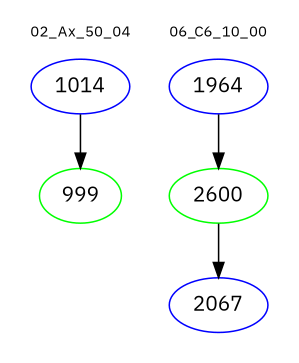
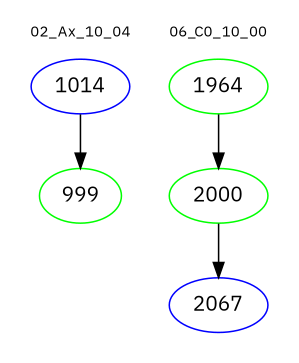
cluster "02_Ax_50_04": label "02_Ax_50_04" -> "02_Ax_10_04"
cluster "06_C6_10_00": label "06_C6_10_00" -> "06_C0_10_00"
node "1964": color blue -> green
node "2600": label "2600" -> "2000"
